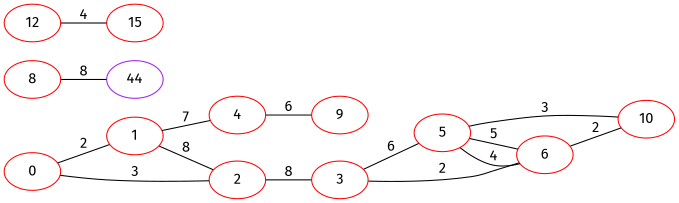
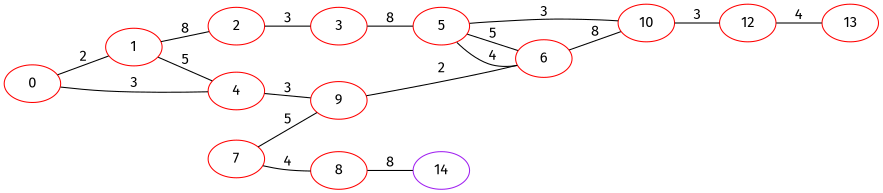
node "15": label "15" -> "13"
edge "10" -- "12": added, label "3"
node "44": label "44" -> "14"
edge "4" -- "9": label "6" -> "3"
edge "4" -- "1": label "7" -> "5"
edge "10" -- "6": label "2" -> "8"
edge "5" -- "3": label "6" -> "8"
node "7": added
edge "2" -- "3": label "8" -> "3"
edge "6" -- "3": now "6" -- "9"
edge "0" -- "2": now "0" -- "4"
